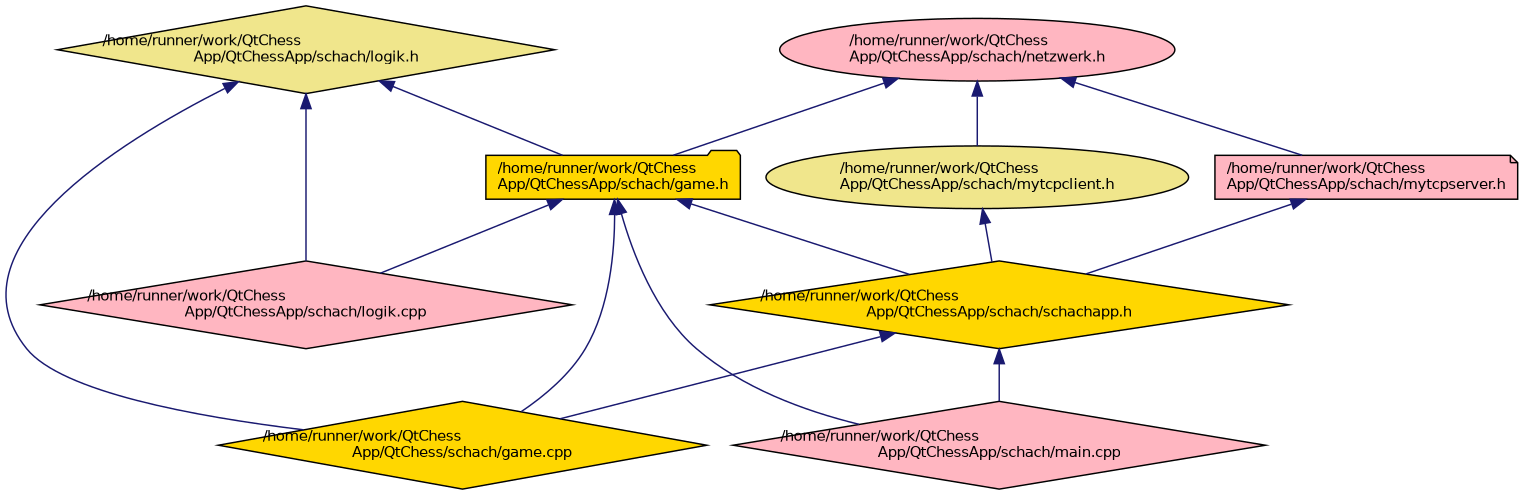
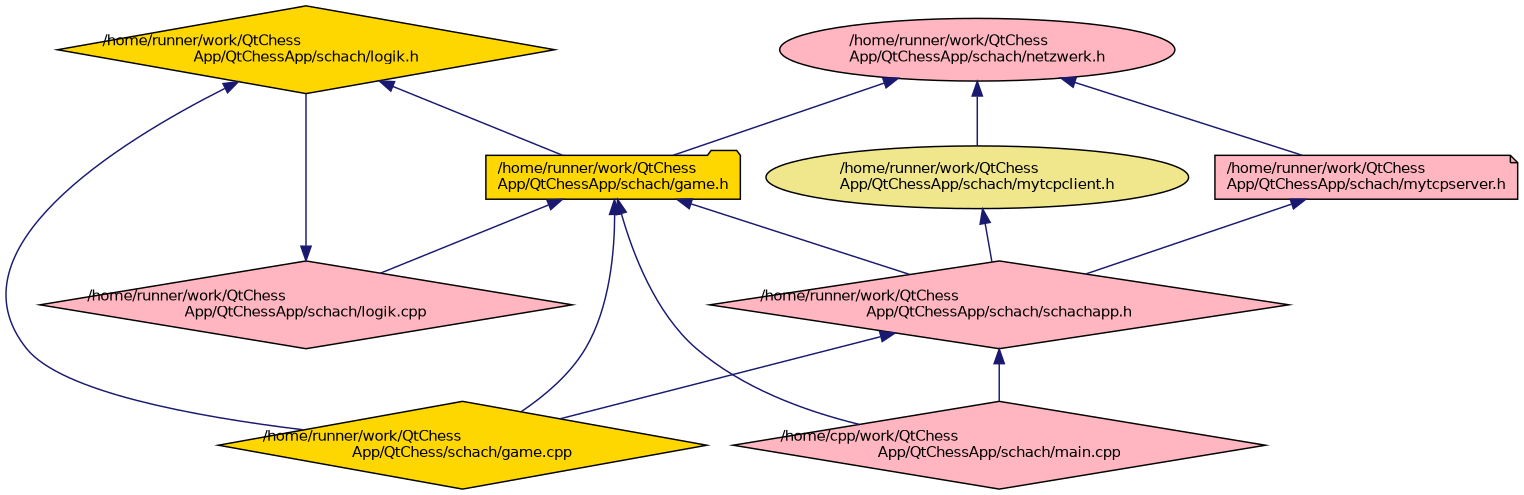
node "/home/runner/work/QtChess App/QtChessApp/schach/logik.h": fillcolor khaki -> gold
edge "/home/runner/work/QtChess App/QtChessApp/schach/logik.cpp" -> "/home/runner/work/QtChess App/QtChessApp/schach/logik.h": reversed
node "/home/runner/work/QtChess App/QtChessApp/schach/schachapp.h": fillcolor gold -> lightpink
node "/home/runner/work/QtChess App/QtChessApp/schach/main.cpp": label "/home/runner/work/QtChess App/QtChessApp/schach/main.cpp" -> "/home/cpp/work/QtChess App/QtChessApp/schach/main.cpp"
